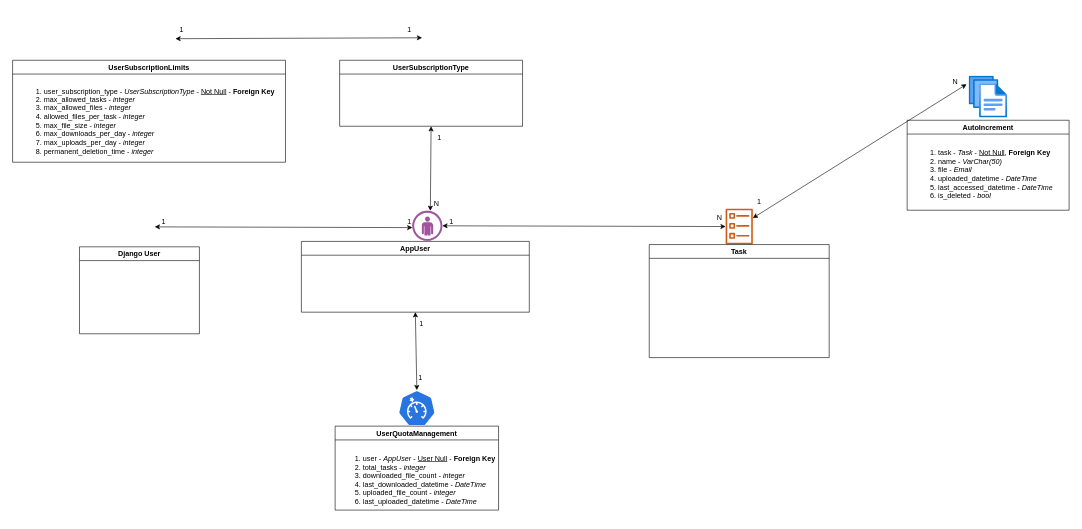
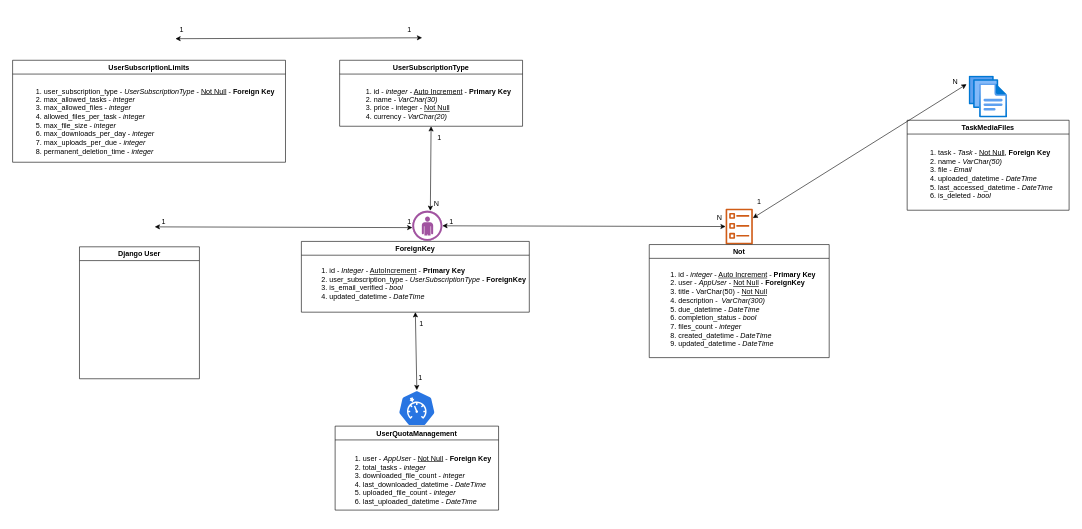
node "id - integer - Auto Increment - Primary Key name - VarChar(30) price - integer - Not Null currency - VarChar(20)": added
node "user_subscription_type - UserSubscriptionType - Not Null - Foreign Key max_allowed_tasks - integer max_allowed_files - integer allowed_files_per_task - integer max_file_size - integer max_downloads_per_day - integer max_uploads_per_day - integer permanent_deletion_time - integer": label "user_subscription_type - UserSubscriptionType - Not Null - Foreign Key max_allowed_tasks - integer max_allowed_files - integer allowed_files_per_task - integer max_file_size - integer max_downloads_per_day - integer max_uploads_per_day - integer permanent_deletion_time - integer" -> "user_subscription_type - UserSubscriptionType - Not Null - Foreign Key max_allowed_tasks - integer max_allowed_files - integer allowed_files_per_task - integer max_file_size - integer max_downloads_per_day - integer max_uploads_per_due - integer permanent_deletion_time - integer"
node "AutoIncrement": label "AutoIncrement" -> "TaskMediaFiles"
node "AppUser": label "AppUser" -> "ForeignKey"
node "Task": label "Task" -> "Not"
node "id - Integer - AutoIncrement - Primary Key user_subscription_type - UserSubscriptionType - ForeignKey is_email_verified - bool updated_datetime - DateTime": added
node "Django User": size 120x87 -> 120x132
node "id - integer - Auto Increment - Primary Key user - AppUser - Not Null - ForeignKey title - VarChar(50) - Not Null description - VarChar(300) due_datetime - DateTime completion_status - bool files_count - integer created_datetime - DateTime updated_datetime - DateTime": added
node "user - AppUser - User Null - Foreign Key total_tasks - integer downloaded_file_count - integer last_downloaded_datetime - DateTime uploaded_file_count - integer last_uploaded_datetime - DateTime": label "user - AppUser - User Null - Foreign Key total_tasks - integer downloaded_file_count - integer last_downloaded_datetime - DateTime uploaded_file_count - integer last_uploaded_datetime - DateTime" -> "user - AppUser - Not Null - Foreign Key total_tasks - integer downloaded_file_count - integer last_downloaded_datetime - DateTime uploaded_file_count - integer last_uploaded_datetime - DateTime"
